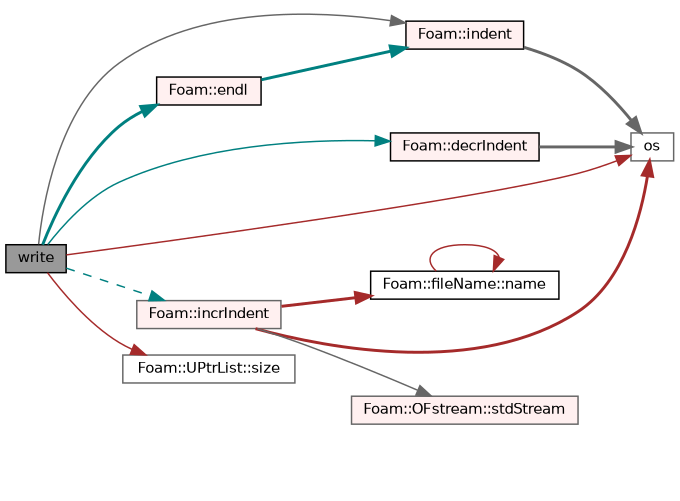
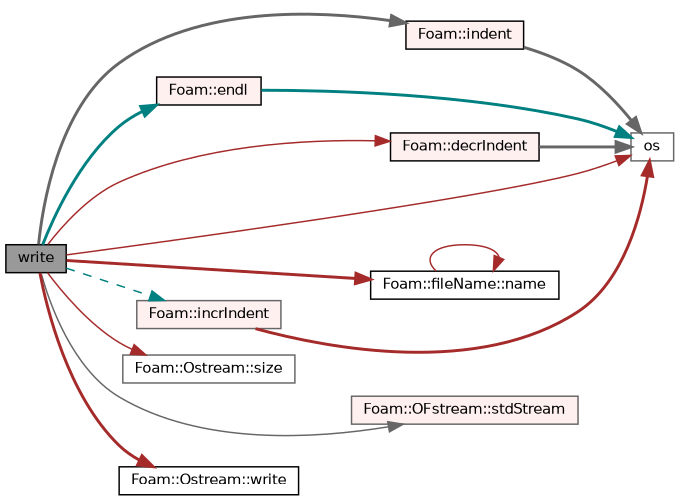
edge "write" -> "Foam::indent": style solid -> bold
edge "Foam::endl" -> "Foam::indent": now "Foam::endl" -> "os"
edge "write" -> "Foam::decrIndent": color teal -> brown
edge "Foam::incrIndent" -> "Foam::fileName::name": now "write" -> "Foam::fileName::name"
edge "Foam::incrIndent" -> "Foam::OFstream::stdStream": now "write" -> "Foam::OFstream::stdStream"
node "Foam::UPtrList::size": label "Foam::UPtrList::size" -> "Foam::Ostream::size"
node "Foam::Ostream::write": added
